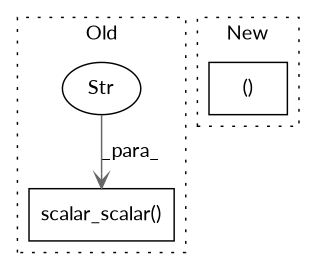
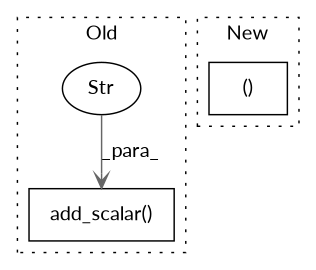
node "scalar_scalar()": label "scalar_scalar()" -> "add_scalar()"
